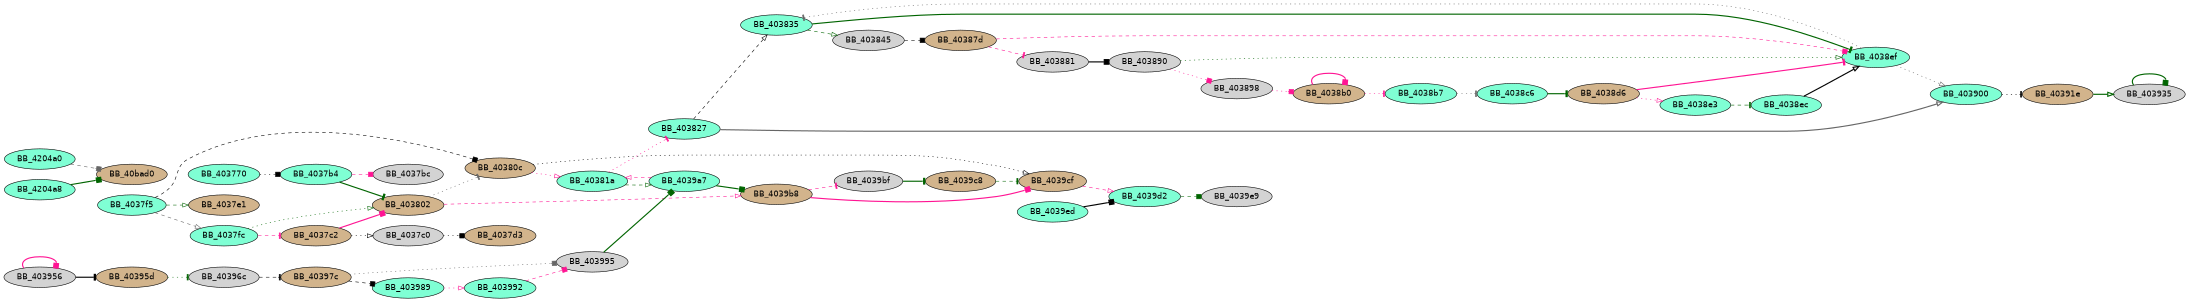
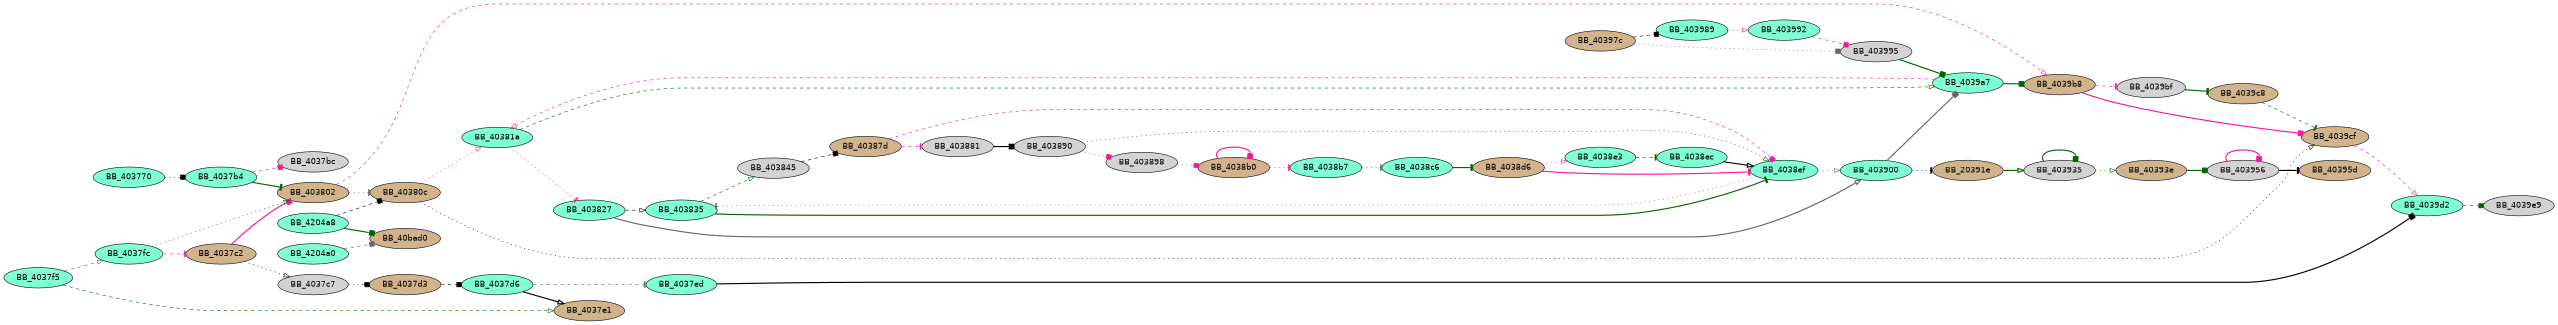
node "BB_40391e": label "BB_40391e" -> "BB_20391e"
edge "BB_403900" -> "BB_4039a7": added
edge "BB_4037f5" -> "BB_40380c": now "BB_4204a8" -> "BB_40380c"
node "BB_40393e": added
node "BB_4039ed": label "BB_4039ed" -> "BB_4037ed"
node "BB_4037c0": label "BB_4037c0" -> "BB_4037c7"
node "BB_40396c": removed
node "BB_4037d6": added
